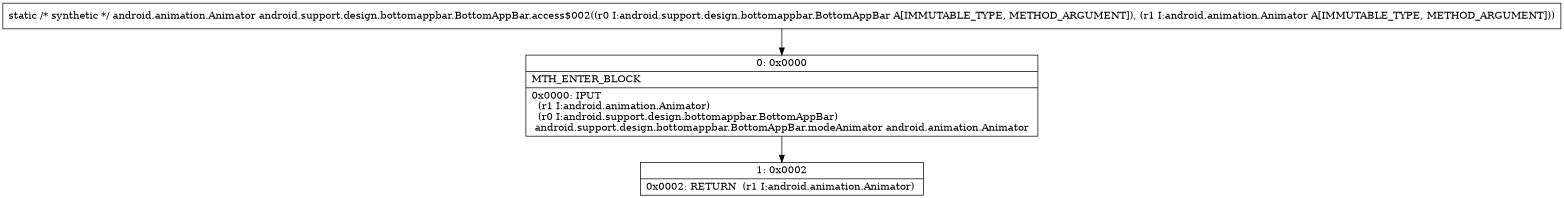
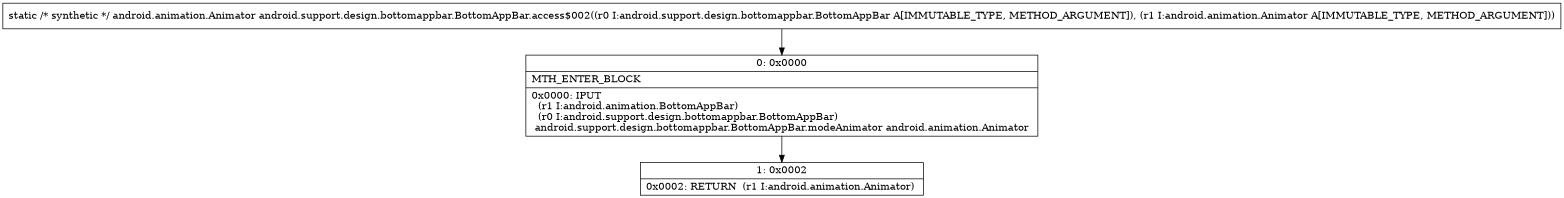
node "0: 0x0000": text "(r1 I:android.animation.Animator)" -> "(r1 I:android.animation.BottomAppBar)"
